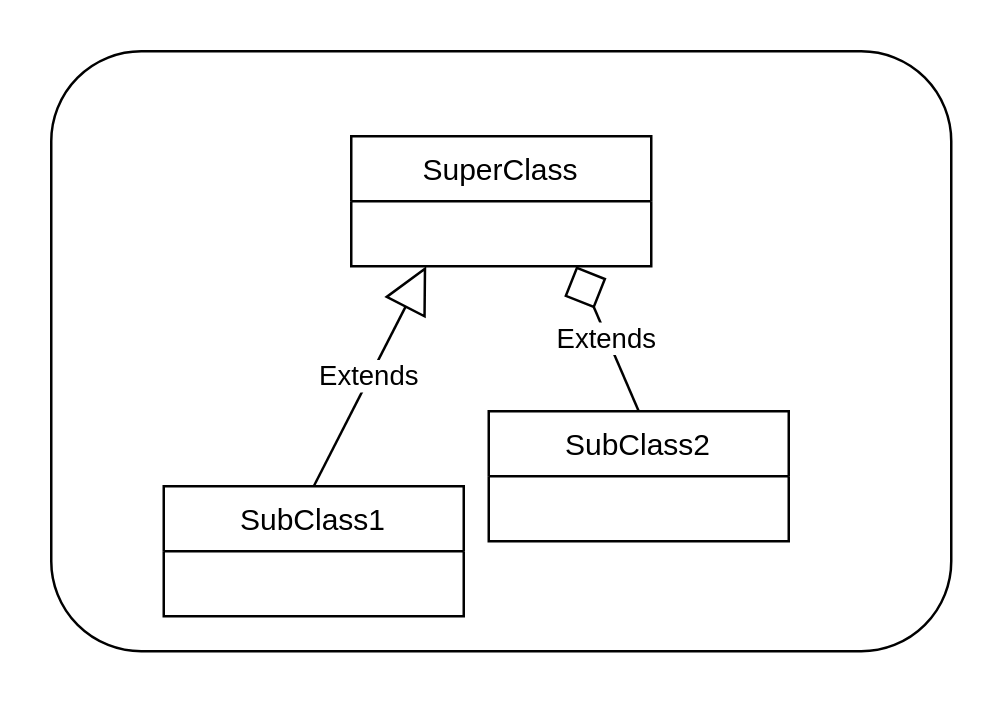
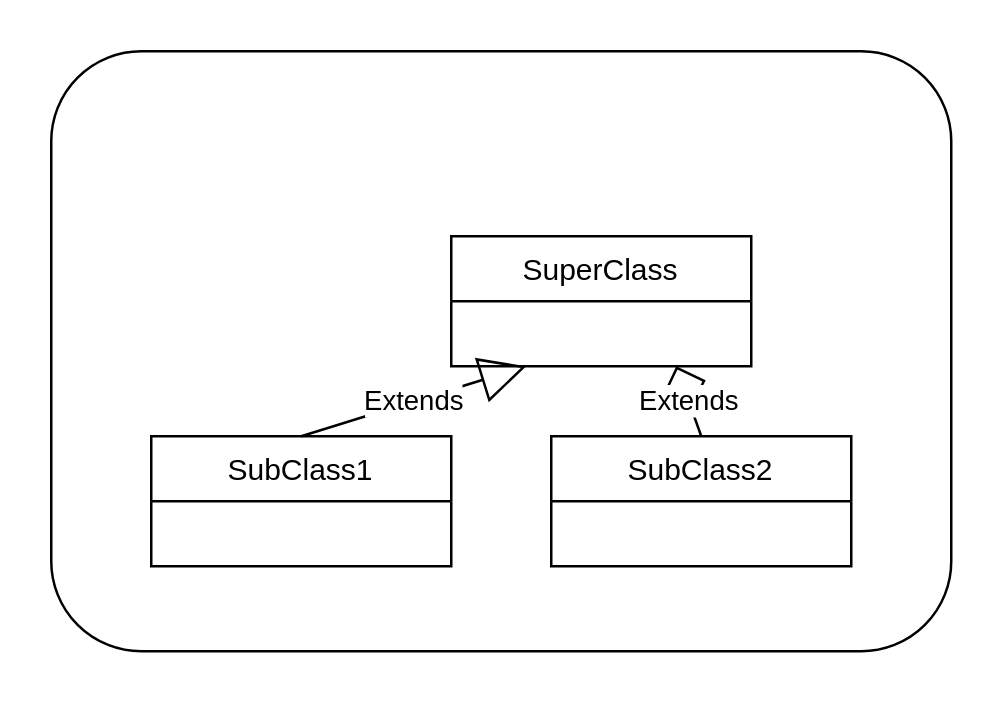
node "SuperClass": moved (501, 201) -> (601, 301)
node "SubClass2": moved (639, 476) -> (701, 501)
node "SubClass1": moved (314, 551) -> (301, 501)
